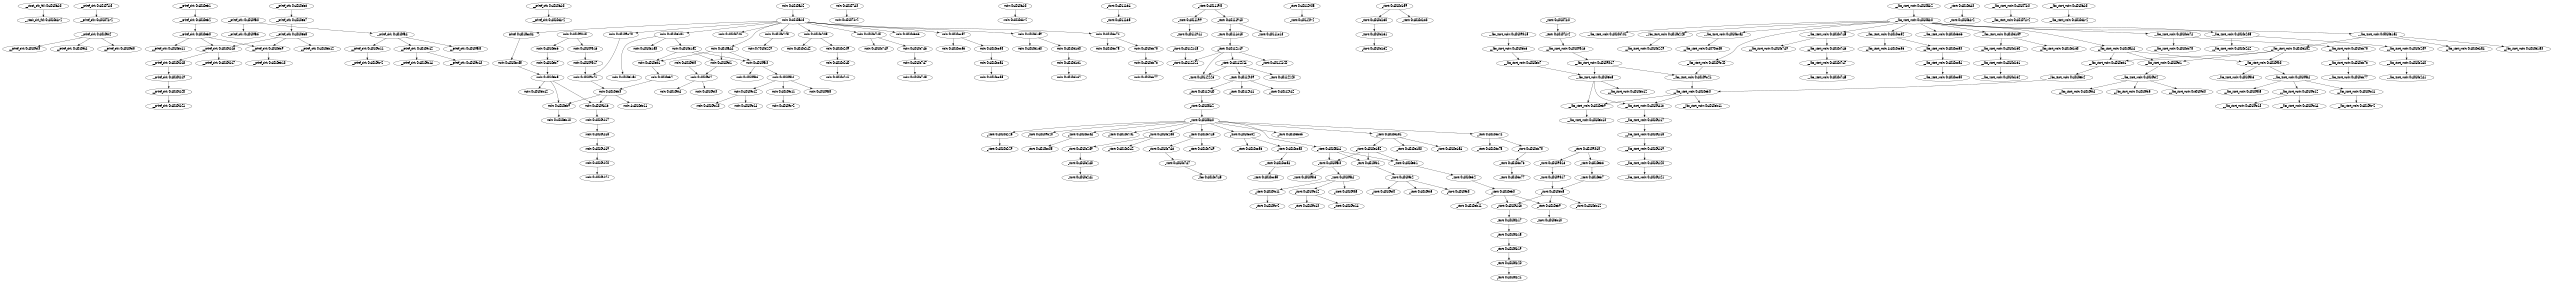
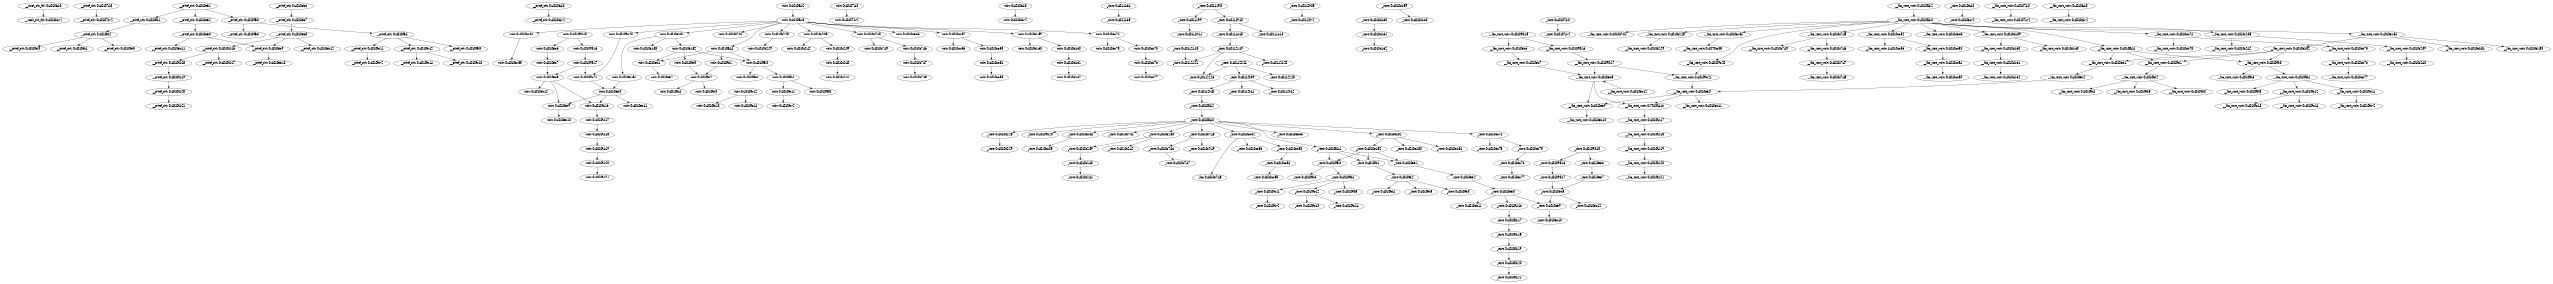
edge "__printf_chk: 0x4010e6:1" -> "__printf_chk: 0x4010f8:3": added
edge "_start: 0x4010d1:59" -> "_start: 0x4010d1:60": removed
node "__printf_chk: 0x4010fd:1": added
node "printf: 0x4010ba:34": label "printf: 0x4010ba:34" -> "main: 0x4010ba:34"
node "__libc_start_main: 0x5010e1:81": label "__libc_start_main: 0x5010e1:81" -> "__libc_start_main: 0x4010e1:81"
edge "__printf_chk: 0x4010e6:3" -> "__printf_chk: 0x4010f4:16": removed
edge "_start: 0x401074:-2" -> "__libc_start_main: 0x401093:16": now "__libc_start_main: 0x401093:15" -> "__libc_start_main: 0x401093:16"
node "main: 0x7010b2:29": label "main: 0x7010b2:29" -> "main: 0x4010b2:29"
edge "_start: 0x401121:19" -> "_start: 0x401122:24": removed
edge "main: 0x4010e1:82" -> "main: 0x4010fd:1": now "main: 0x4010e1:82" -> "main: 0x4010fd:5"
edge "main: 0x4010ba:35" -> "main: 0x4010eb:8": now "main: 0x401093:17" -> "main: 0x4010eb:8"
node "__libc_start_main: 0x4010c2:41": removed
edge "main: 0x4010f8:4" -> "main: 0x4010fc:12": removed
edge "main: 0x4010e6:2" -> "main: 0x4010e6:3": now "main: 0x4010e1:84" -> "main: 0x4010e6:3"
edge "__libc_start_main: 0x4010eb:8" -> "__libc_start_main: 0x4010eb:12": reversed
node "__libc_start_main: 0x6010fd:3": label "__libc_start_main: 0x6010fd:3" -> "__libc_start_main: 0x4010fd:3"
node "main: 4x4010eb:11": label "main: 4x4010eb:11" -> "main: 0x4010eb:11"
node "__libc_start_main: 0x4010f4:16": label "__libc_start_main: 0x4010f4:16" -> "__libc_start_main: 0x7010f4:16"
edge "_start: 0x4010c7:47" -> "_libc: 0x4010c7:48": now "_start: 0x4010cc:52" -> "_libc: 0x4010c7:48"
node "_start: 0x4010fd:0": label "_start: 0x4010fd:0" -> "_start: 0x4010fd:4"
edge "_start: 0x4010eb:8" -> "_start: 0x4010f4:16": removed
